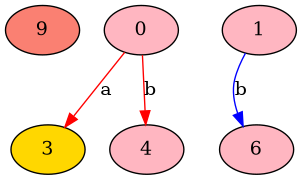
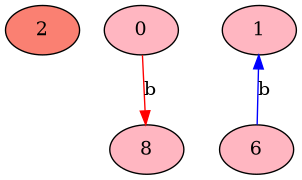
node "9": label "9" -> "2"
edge "1" -> "6": reversed
node "3": removed
node "4": label "4" -> "8"
